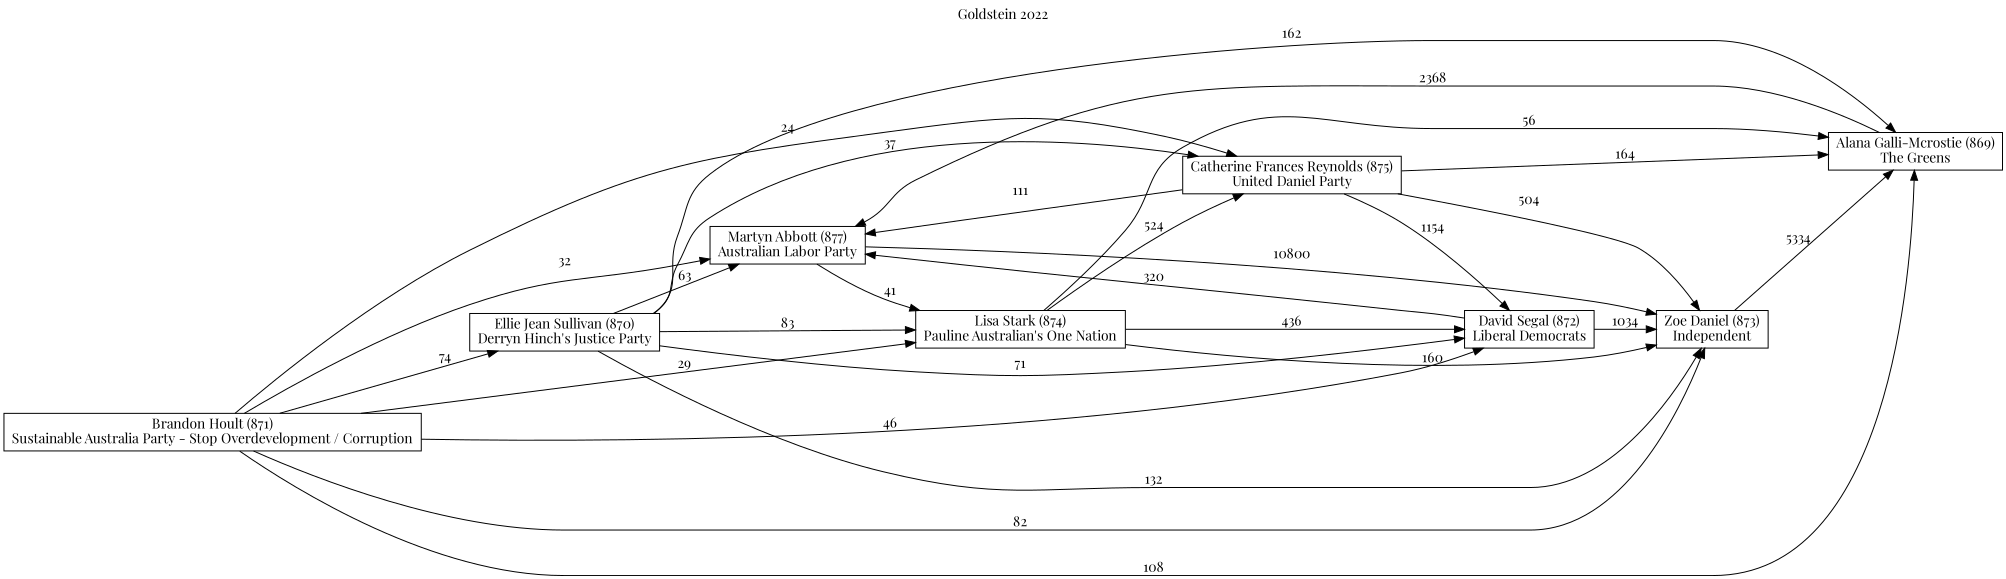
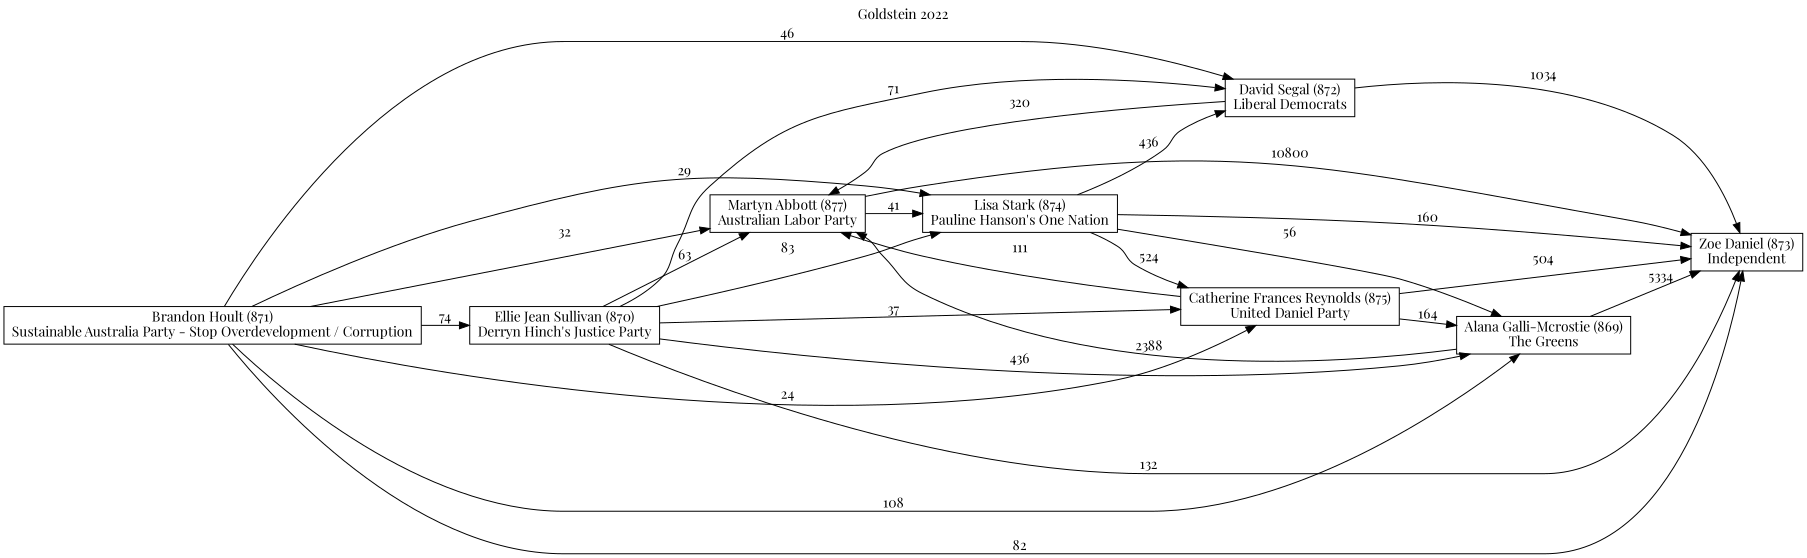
edge "Ellie Jean Sullivan (870) Derryn Hinch's Justice Party" -> "Alana Galli-Mcrostie (869) The Greens": label "162" -> "436"
edge "Alana Galli-Mcrostie (869) The Greens" -> "Martyn Abbott (877) Australian Labor Party": label "2368" -> "2388"
edge "Catherine Frances Reynolds (875) United Daniel Party" -> "David Segal (872) Liberal Democrats": removed, label "1154"
edge "Zoe Daniel (873) Independent" -> "Alana Galli-Mcrostie (869) The Greens": reversed
node "Lisa Stark (874) Pauline Australian's One Nation": label "Lisa Stark (874) Pauline Australian's One Nation" -> "Lisa Stark (874) Pauline Hanson's One Nation"
